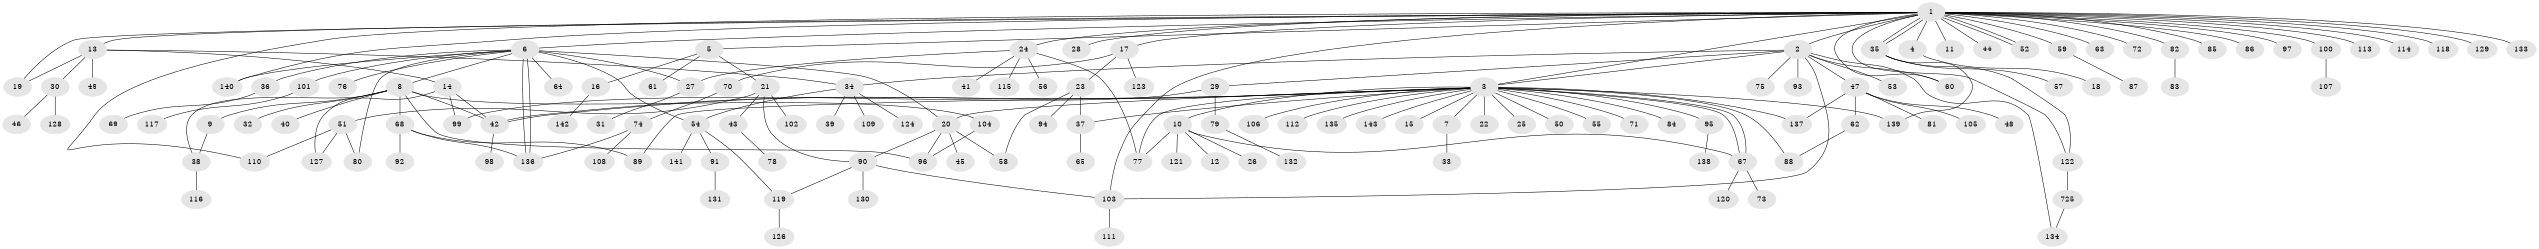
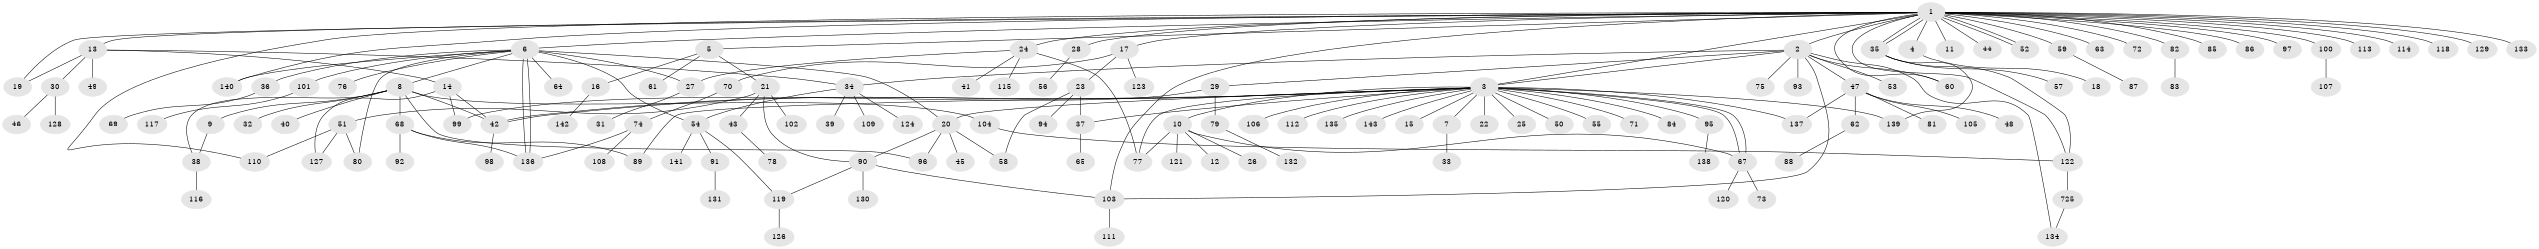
edge "24" -- "56": now "28" -- "56"
edge "3" -- "88": removed
edge "104" -- "96": now "104" -- "122"
